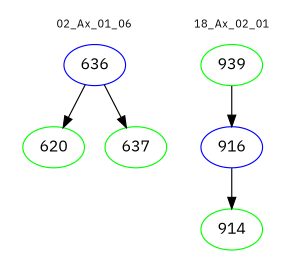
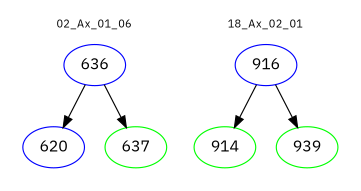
edge "939" -> "916": reversed
node "620": color green -> blue
